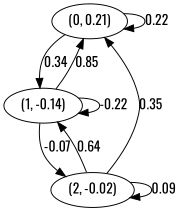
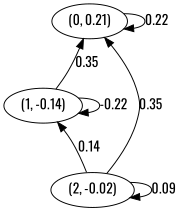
edge "(0, 0.21)" -> "(1, -0.14)": removed, label "0.34"
edge "(1, -0.14)" -> "(0, 0.21)": label "0.85" -> "0.35"
edge "(2, -0.02)" -> "(1, -0.14)": label "0.64" -> "0.14"
edge "(1, -0.14)" -> "(2, -0.02)": removed, label "-0.07"
